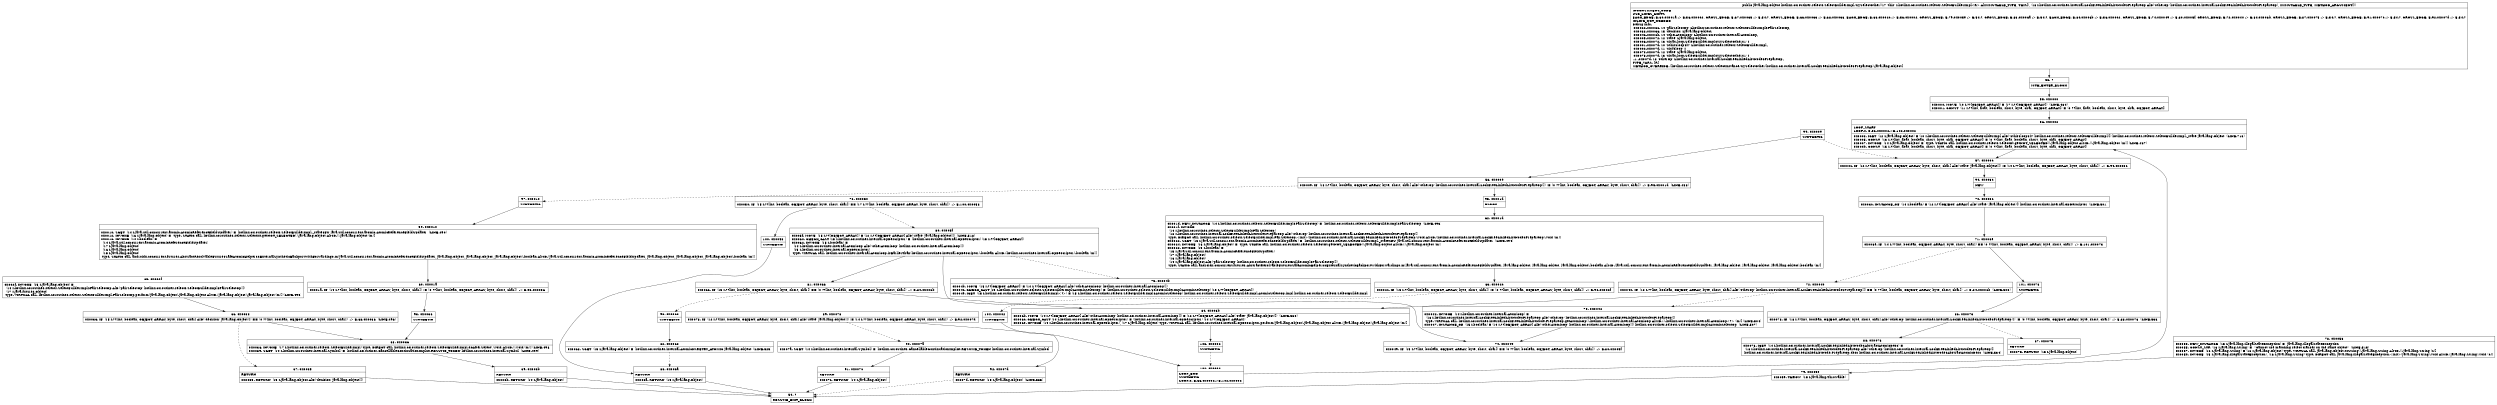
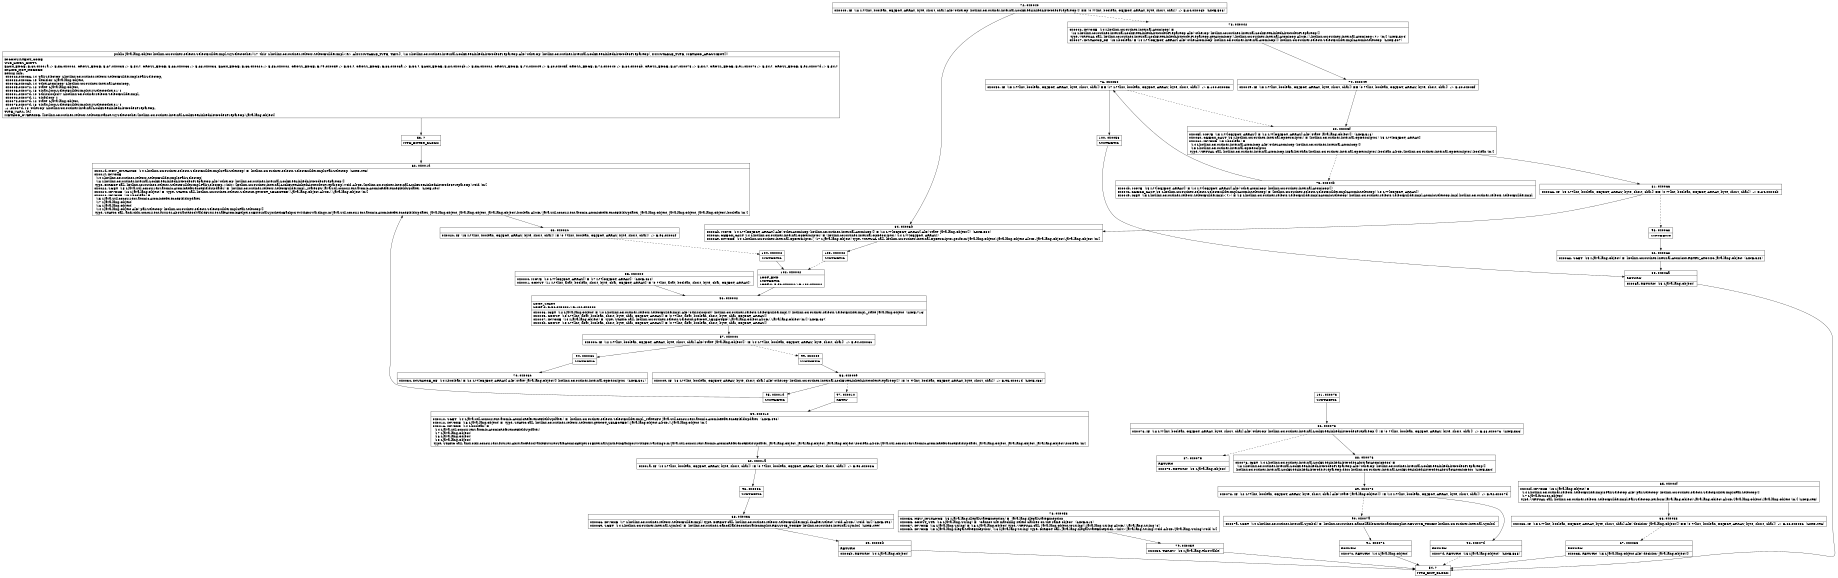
edge "53: ?" -> "55: 0x0000": now "53: ?" -> "62: 0x001d"
edge "75: 0x004b" -> "76: 0x0050": added
edge "99: 0x000e" -> "57: 0x000c": reversed
node "94: 0x003c": text "NEW" -> "SYNTHETIC"
node "97: 0x0010": text "SYNTHETIC" -> "RETRY"
node "95: 0x001d": text "BLOCK" -> "SYNTHETIC"
node "71: 0x003e": removed
edge "80: 0x005f" -> "74: 0x0049": reversed
edge "66: 0x0033" -> "68: 0x0036": removed
edge "82: 0x0068" -> "83: 0x006a": style dashed -> solid
node "54: ?": text "RESUME_EXIT_BLOCK" -> "MTH_EXIT_BLOCK"
edge "88: 0x0076" -> "89: 0x0078": added
